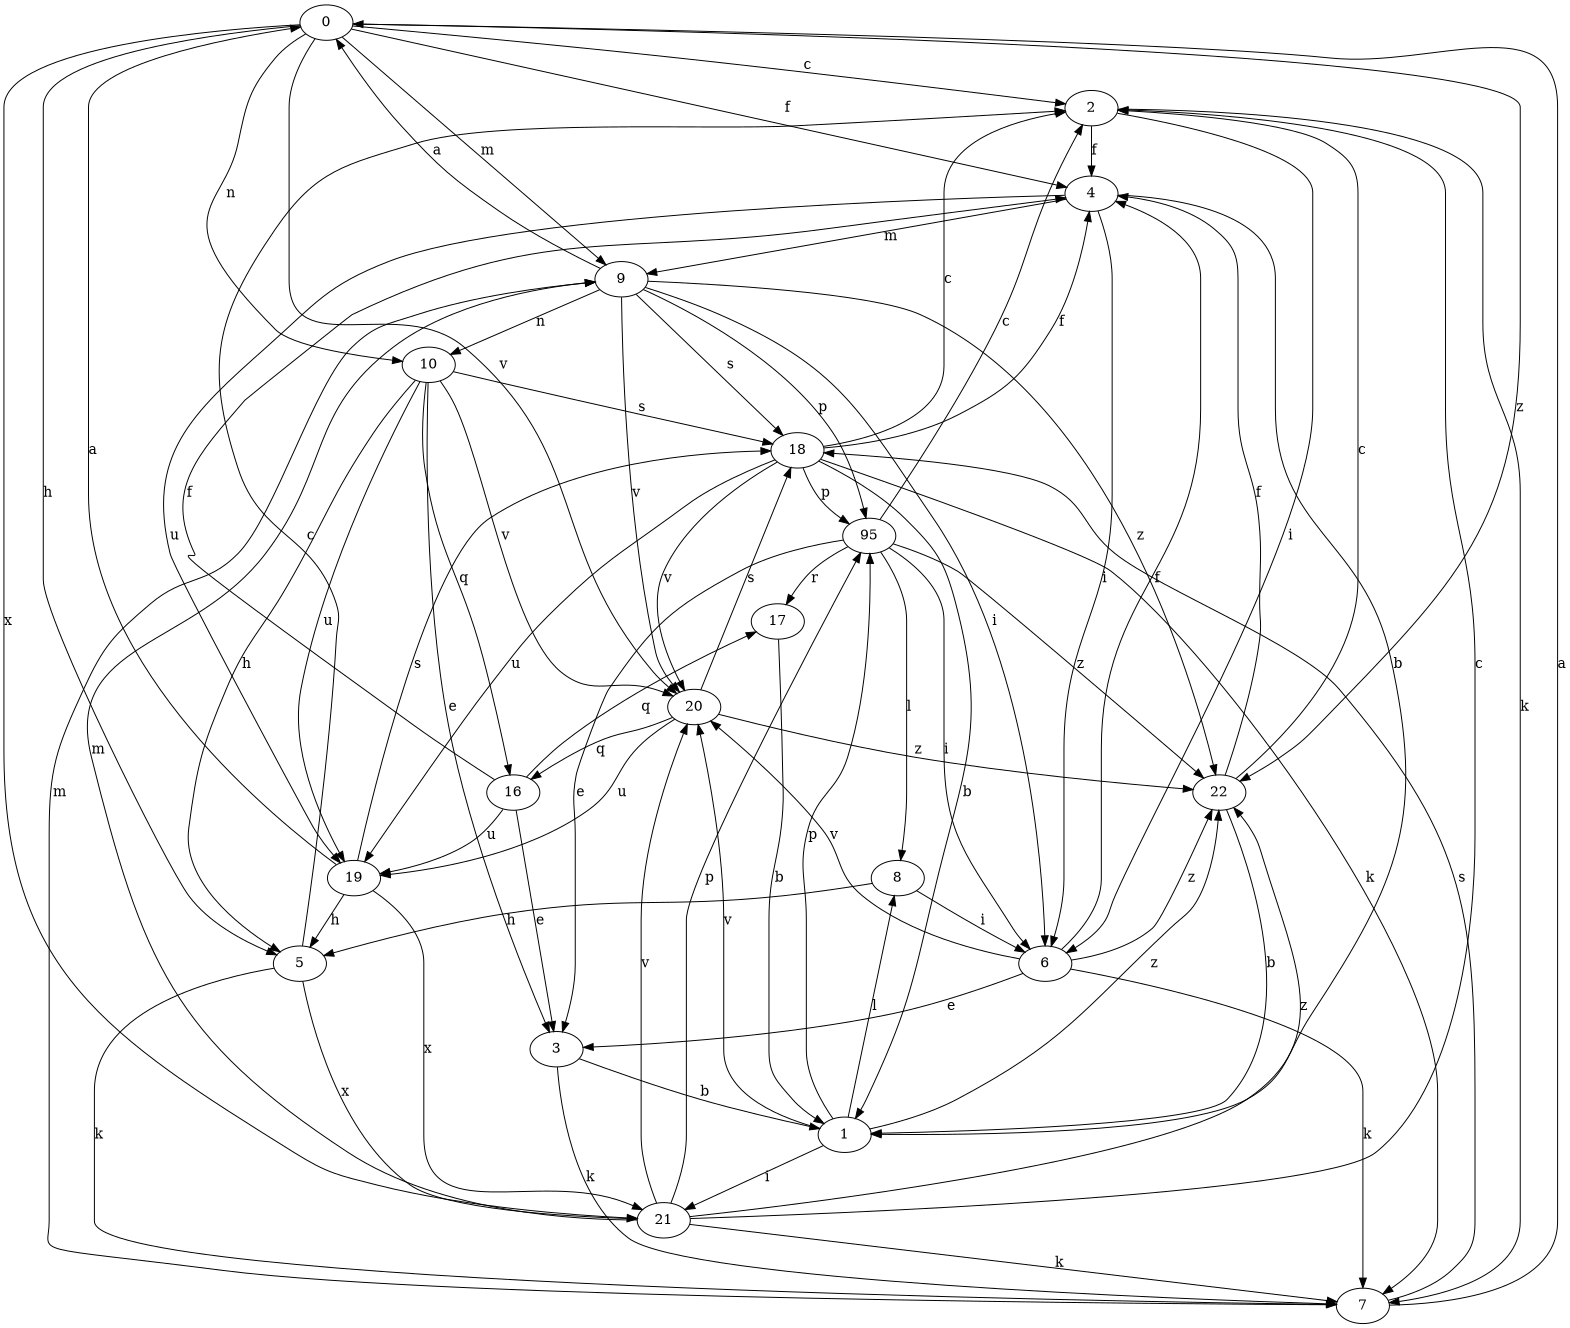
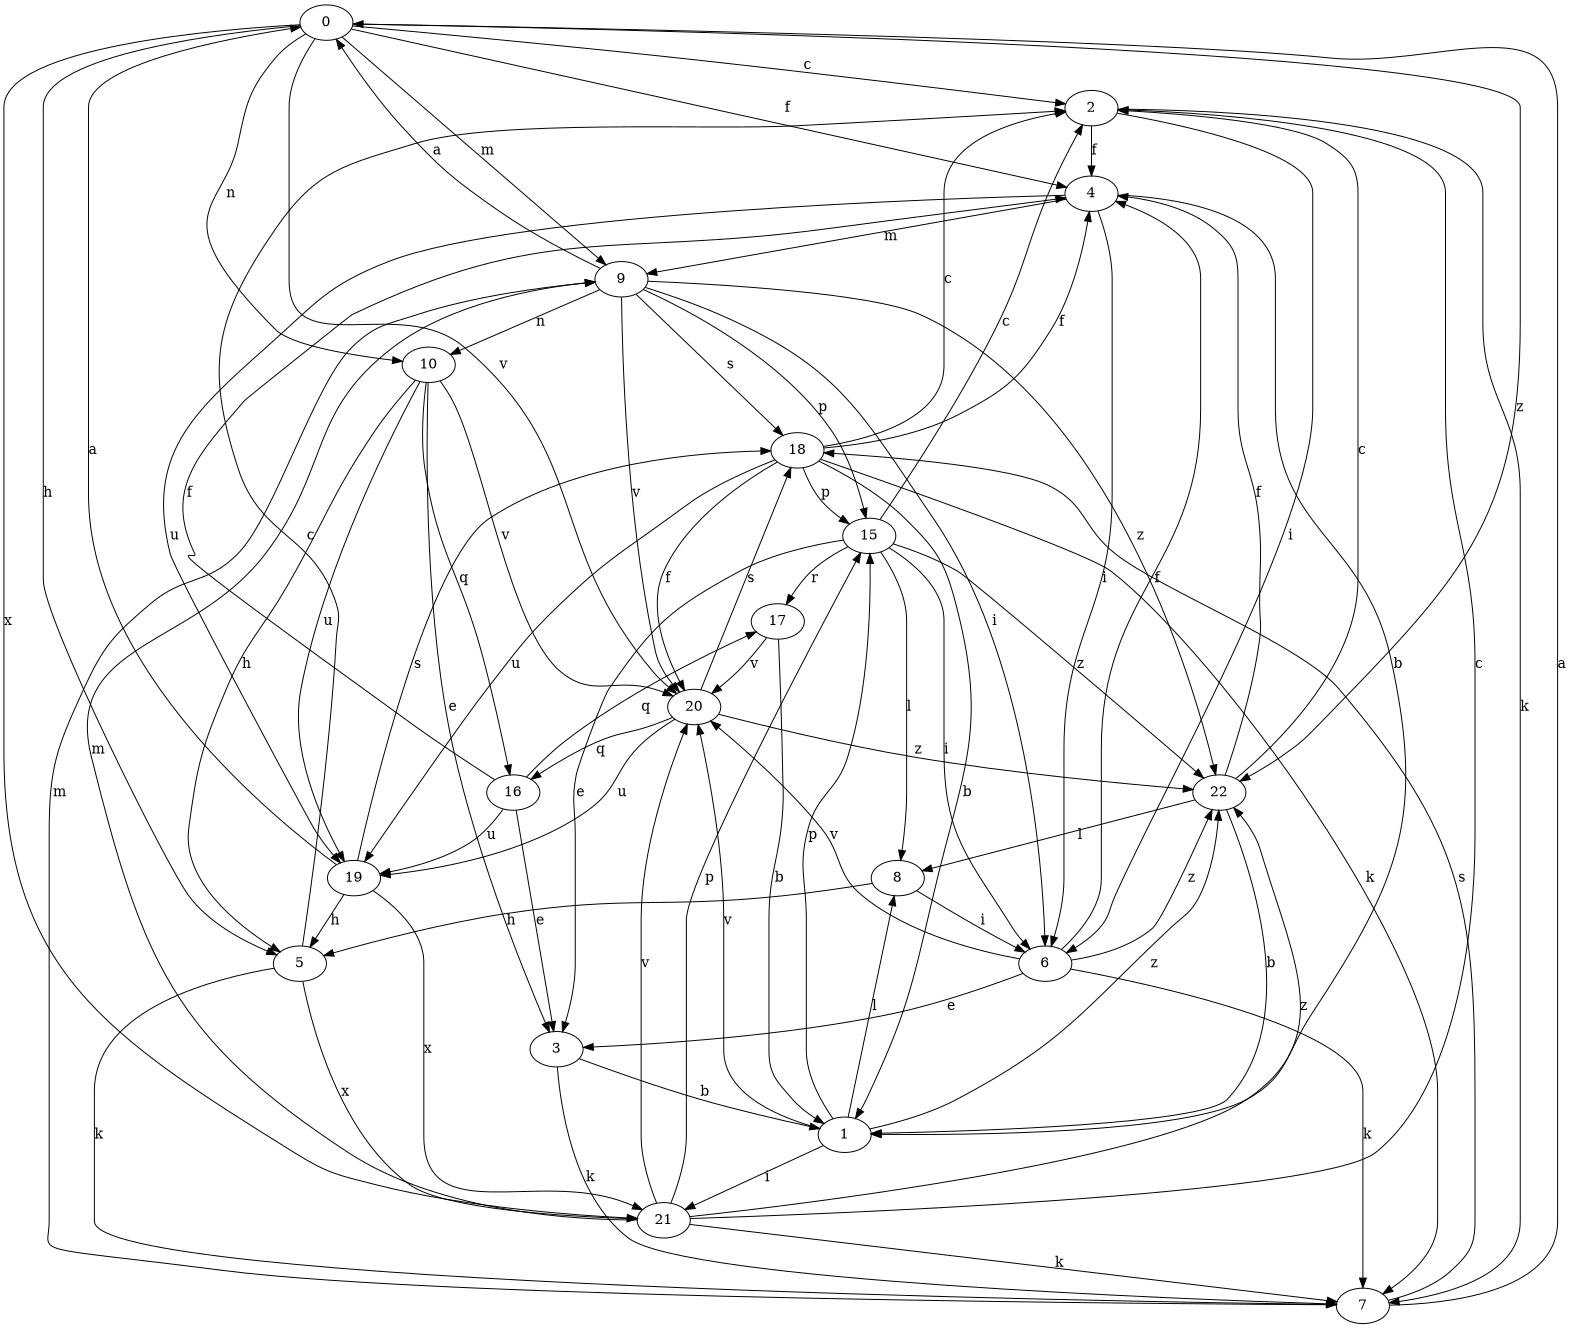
edge "10" -> "18": removed, label "s"
node "95": label "95" -> "15"
edge "18" -> "20": label "v" -> "f"
edge "17" -> "20": added, label "v"
edge "22" -> "8": added, label "l"
